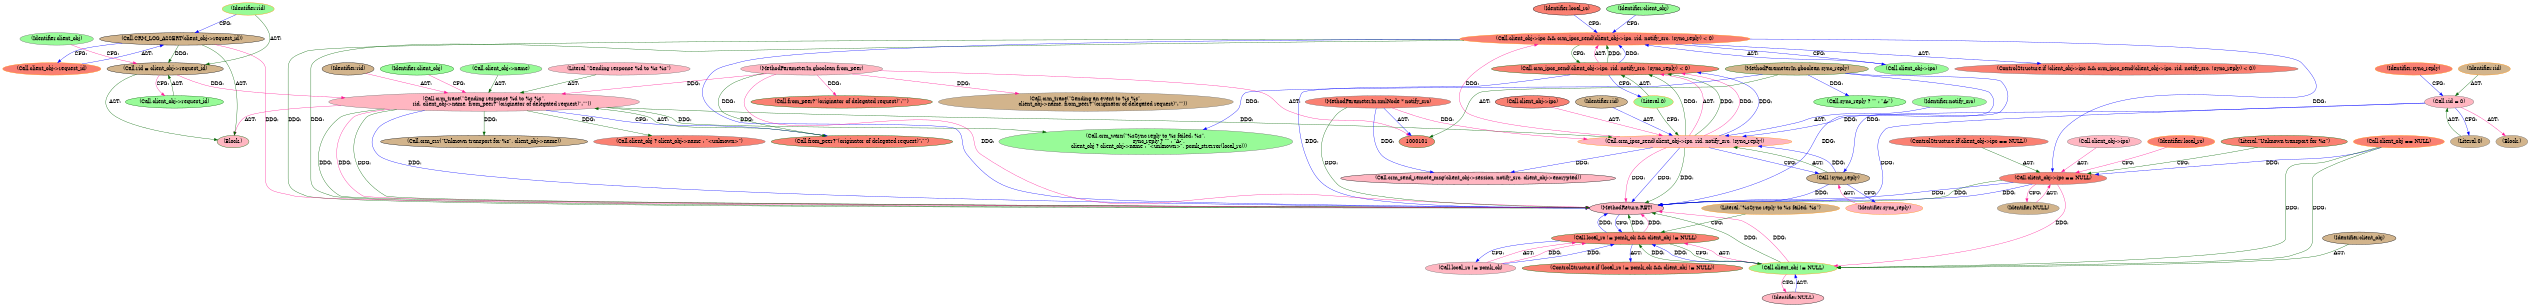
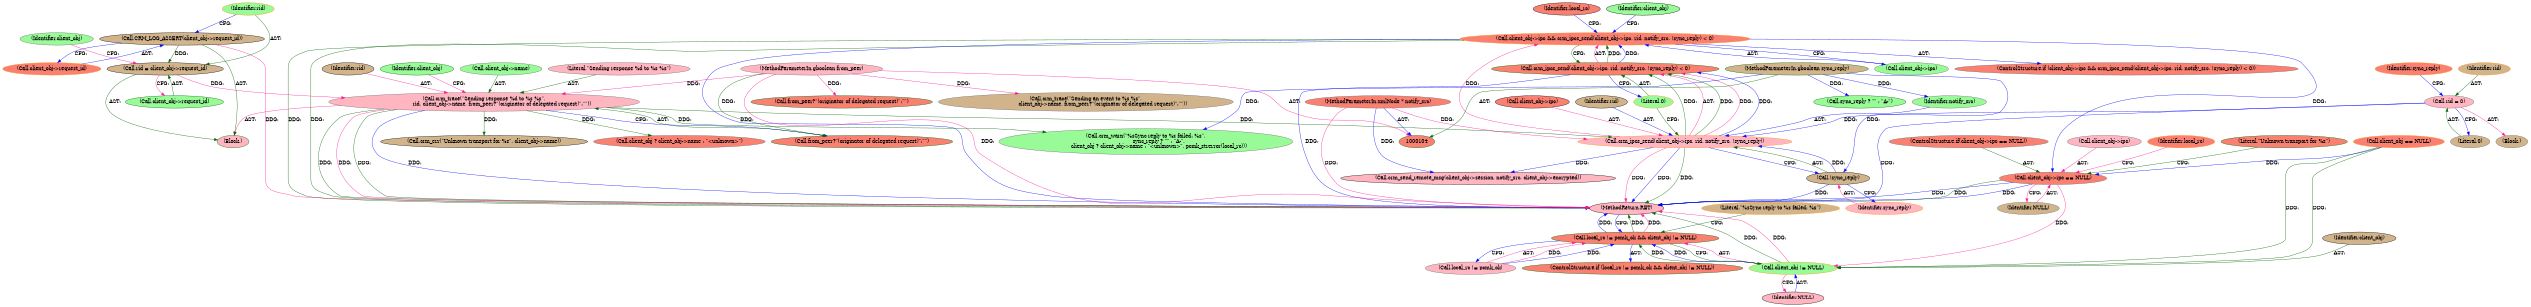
edge "(MethodParameterIn,gboolean sync_reply)" -> "(MethodReturn,RET)": now "(MethodParameterIn,gboolean sync_reply)" -> "(Identifier,notify_src)"
node "1000101": label "1000101" -> "1000104"
edge "(MethodParameterIn,xmlNode * notify_src)" -> "(MethodReturn,RET)": color darkgreen -> deeppink
